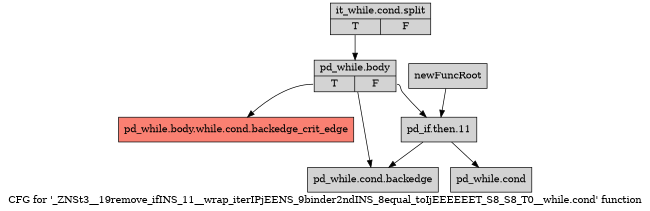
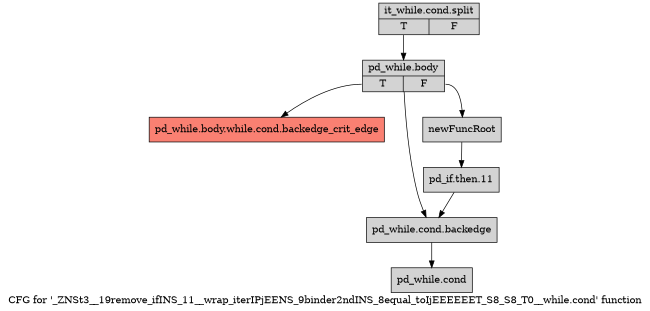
edge "pd_while.body" -> "pd_if.then.11": now "pd_while.body" -> "newFuncRoot"
edge "pd_if.then.11" -> "pd_while.cond": now "pd_while.cond.backedge" -> "pd_while.cond"
